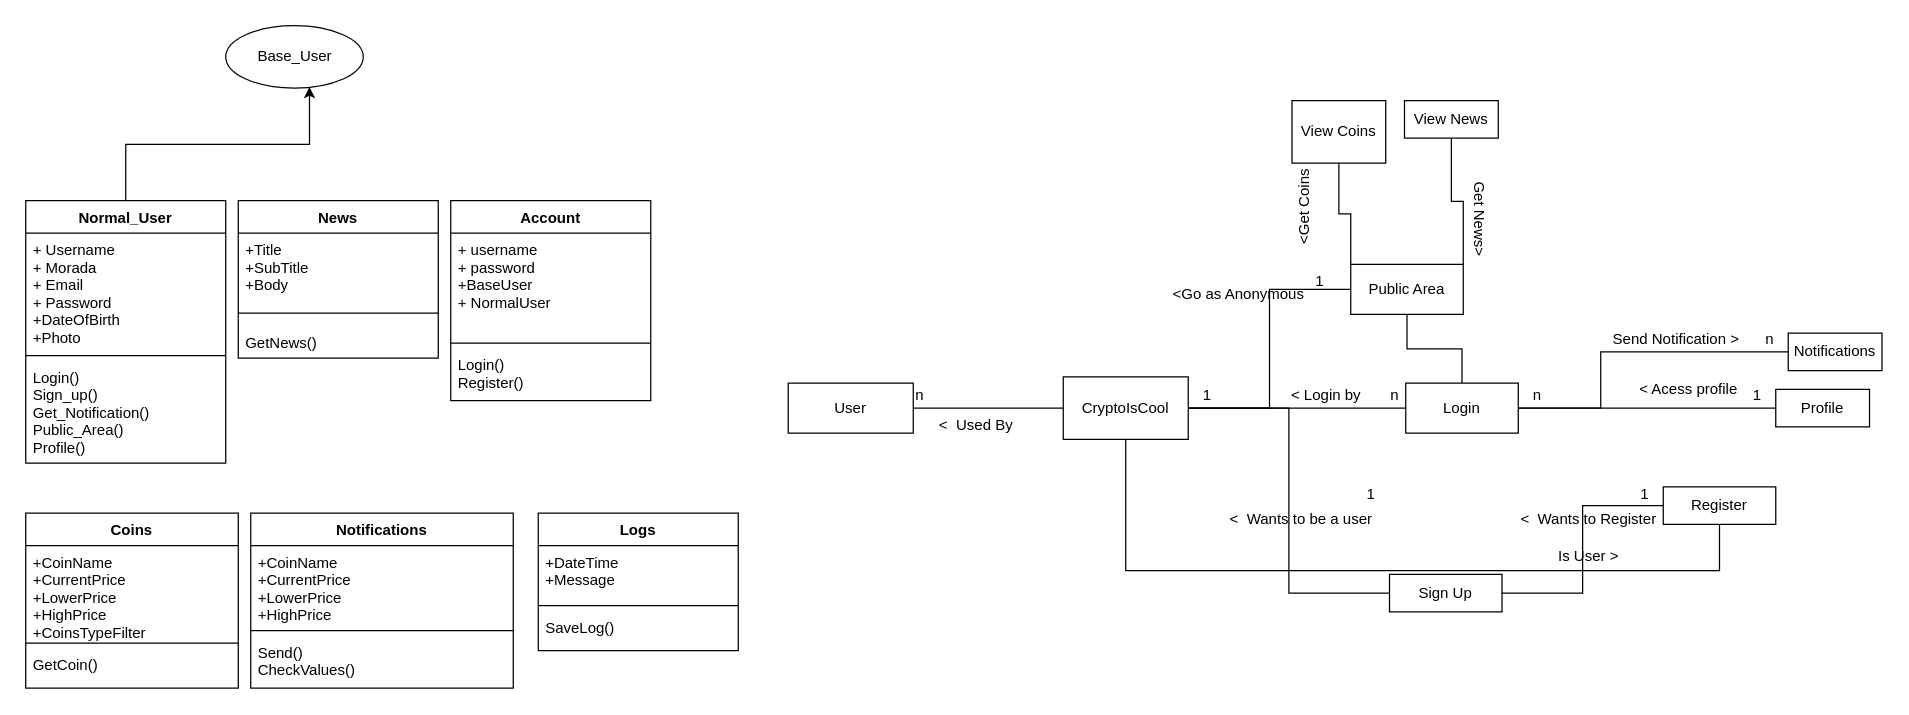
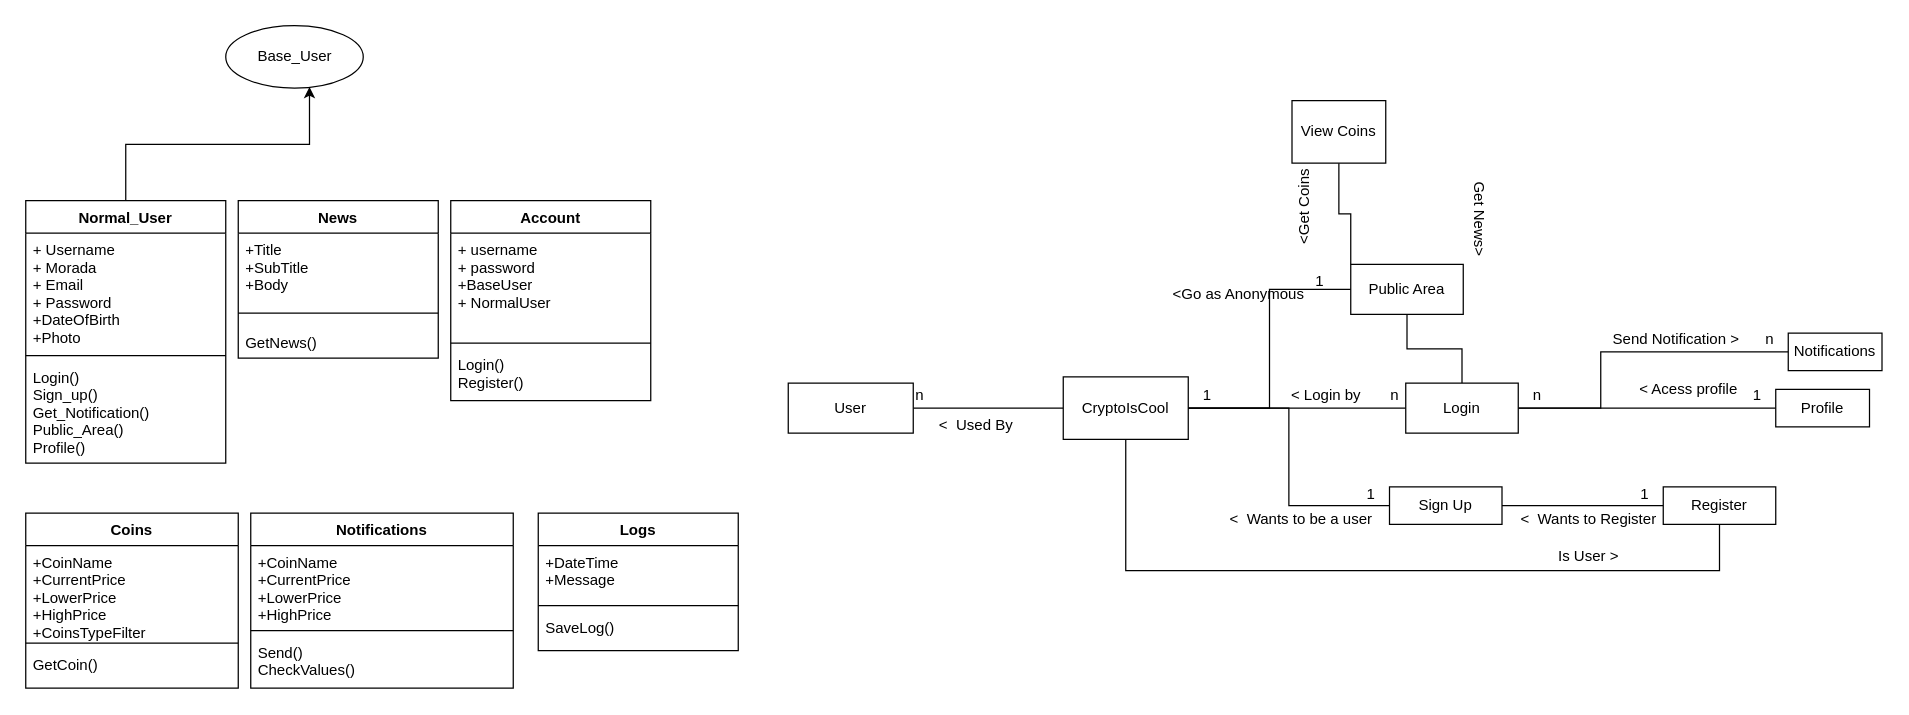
node "View News": removed
edge "View News" -- "Public Area": removed
node "Sign Up": moved (1446, 593) -> (1446, 506)
